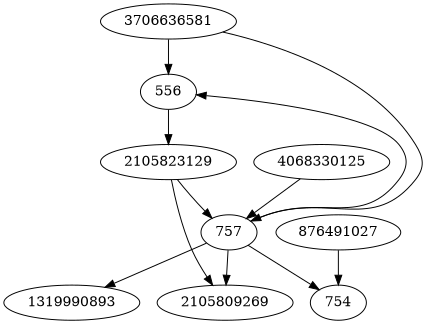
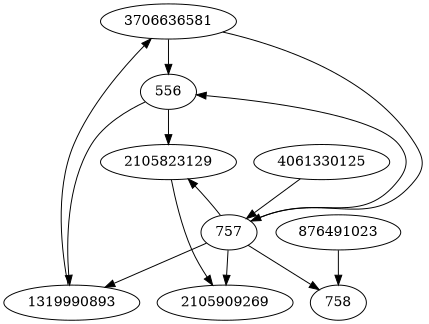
edge "1319990893" -> "3706636581": added
node "4068330125": label "4068330125" -> "4061330125"
edge "556" -> "1319990893": added
edge "2105823129" -> "757": reversed
node "876491027": label "876491027" -> "876491023"
node "2105809269": label "2105809269" -> "2105909269"
node "754": label "754" -> "758"
